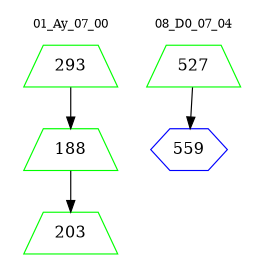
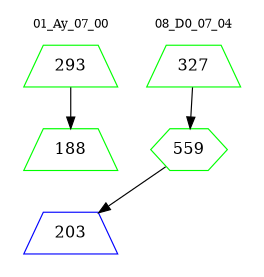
node "527": label "527" -> "327"
node "559": color blue -> green
edge "188" -> "203": now "559" -> "203"
node "203": color green -> blue
